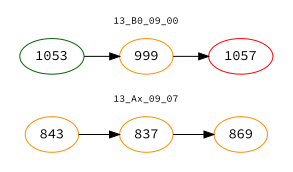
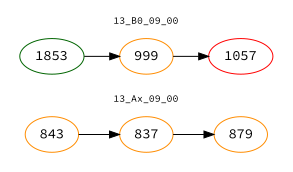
node "1053": label "1053" -> "1853"
cluster "13_Ax_09_07": label "13_Ax_09_07" -> "13_Ax_09_00"
node "869": label "869" -> "879"
